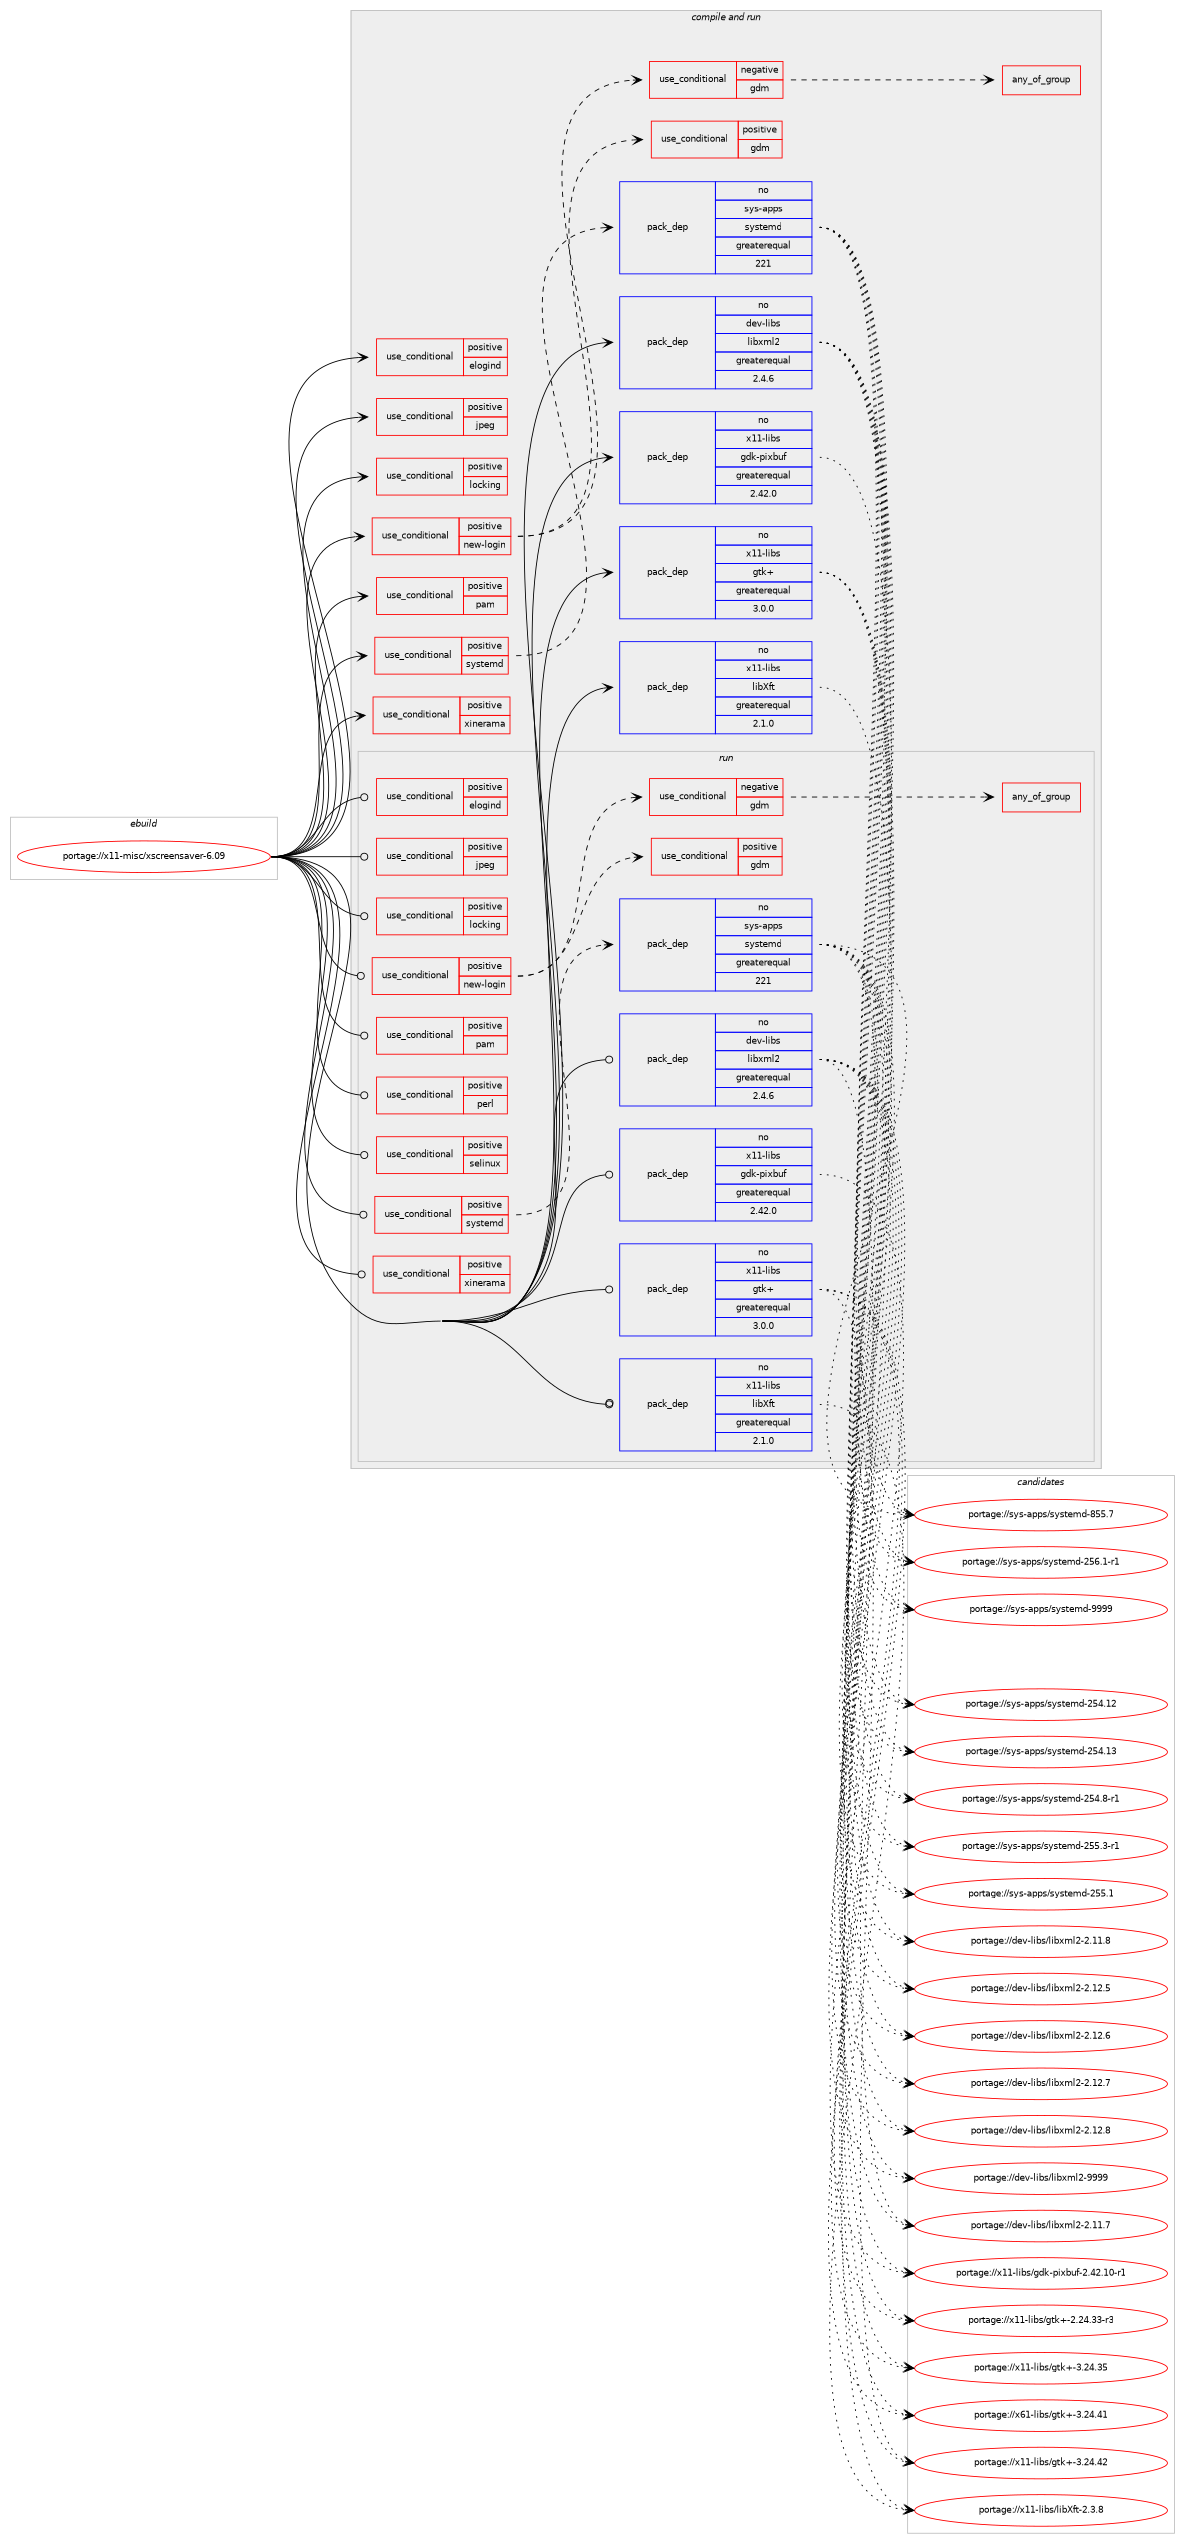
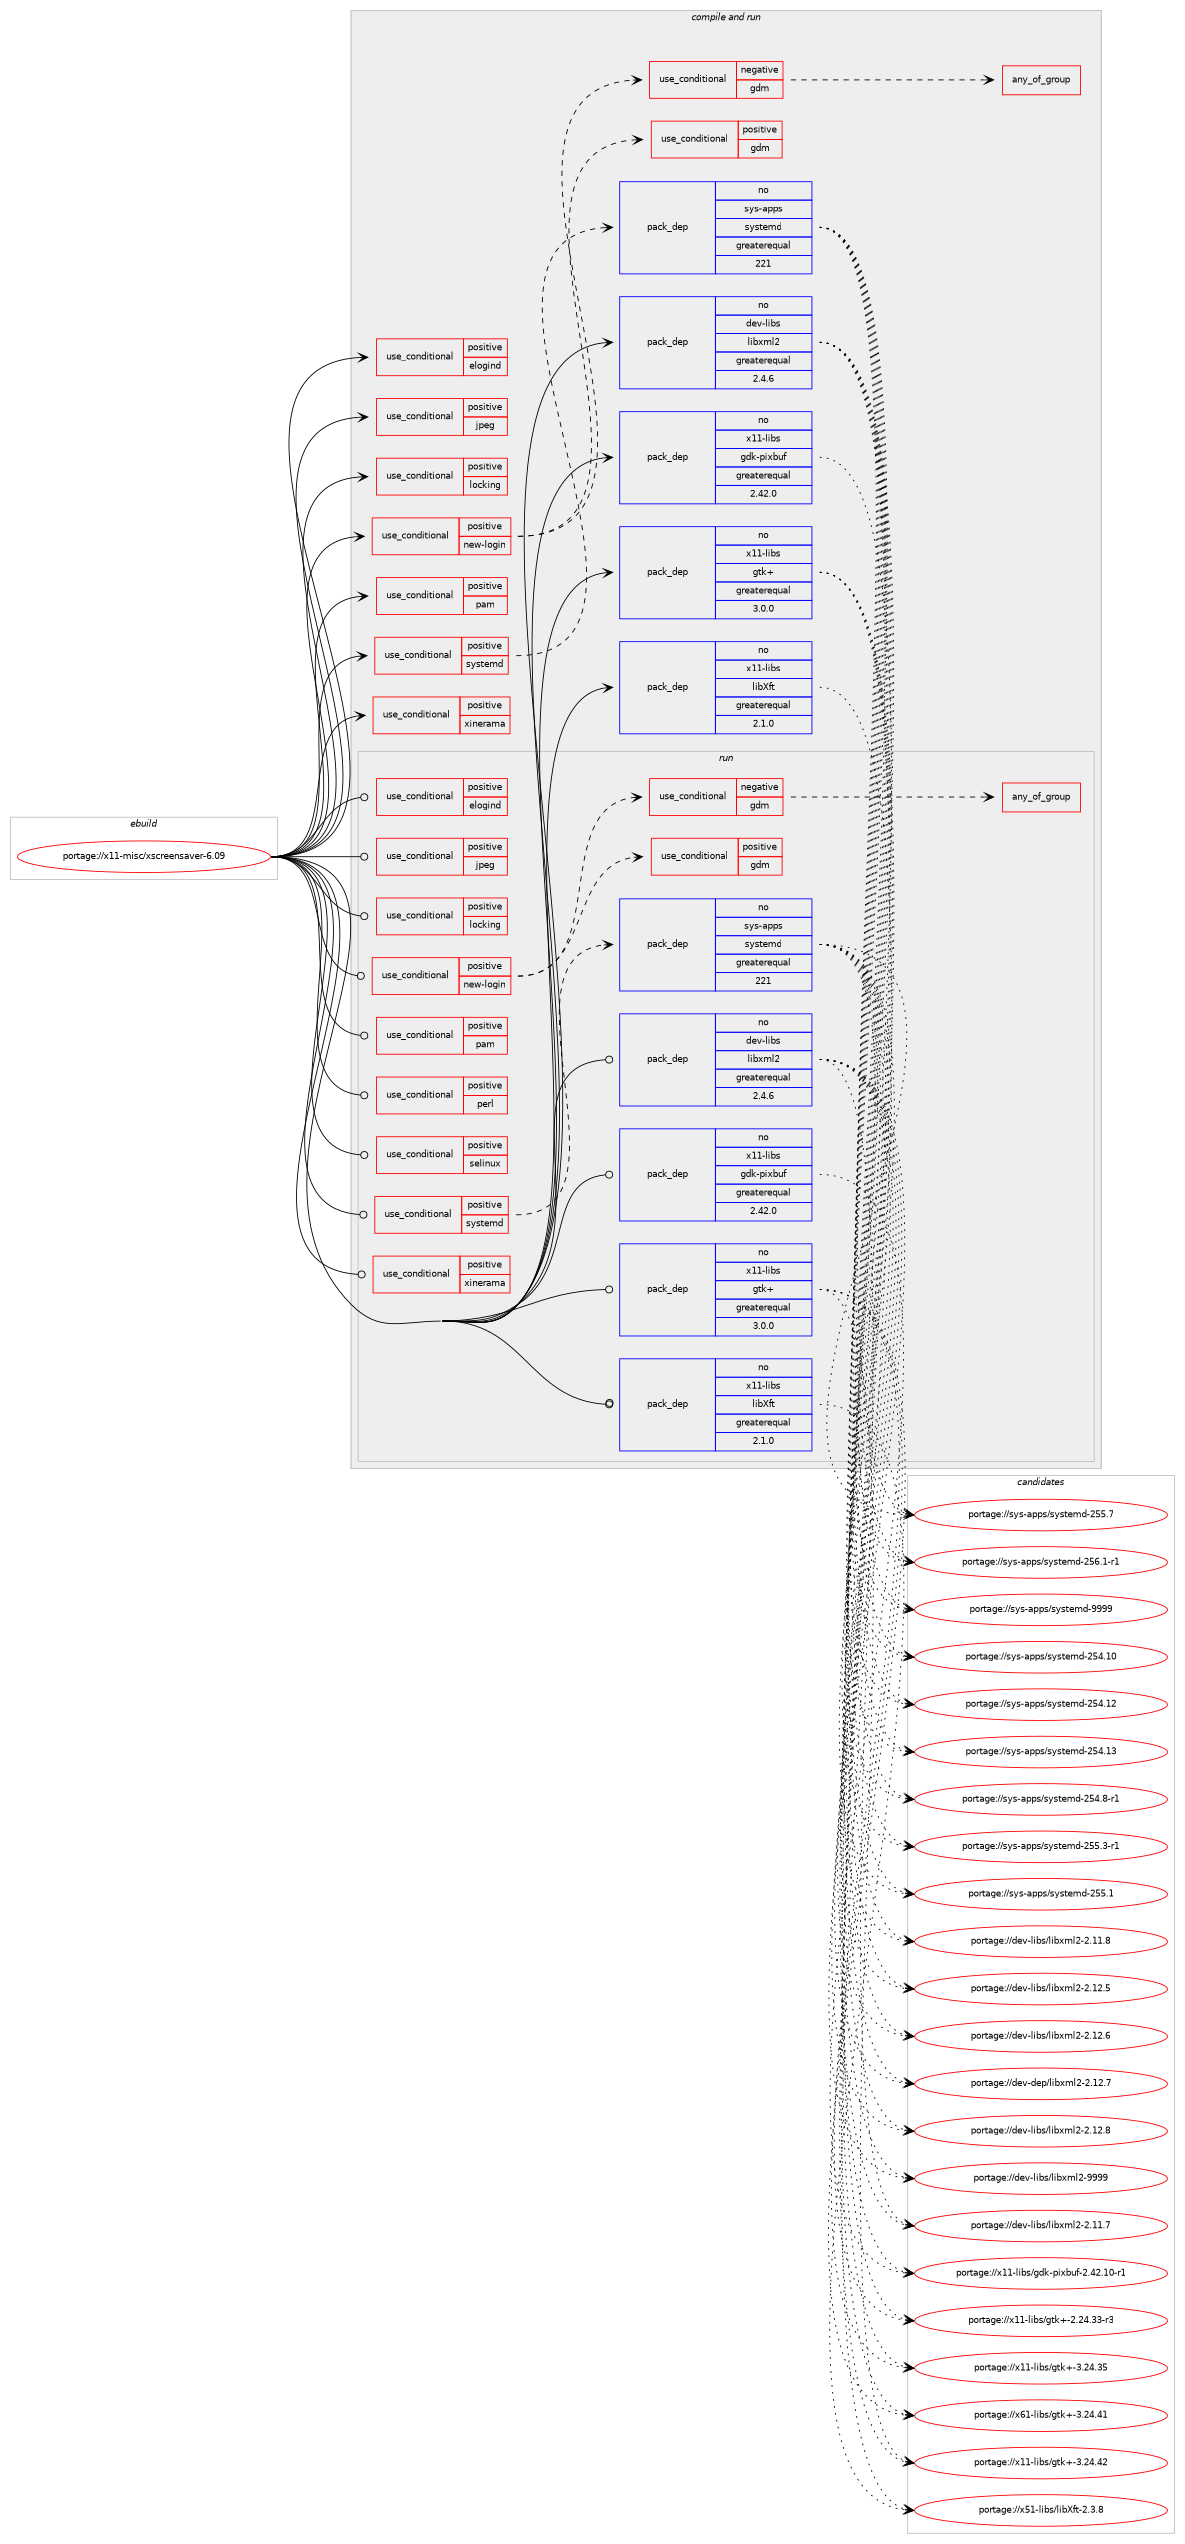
node "portage://sys-apps/systemd-855.7": label "portage://sys-apps/systemd-855.7" -> "portage://sys-apps/systemd-255.7"
node "portage://sys-apps/systemd-254.10": added
node "portage://dev-libs/libxml2-2.12.7": label "portage://dev-libs/libxml2-2.12.7" -> "portage://dev-dep/libxml2-2.12.7"
node "portage://x11-libs/libXft-2.3.8": label "portage://x11-libs/libXft-2.3.8" -> "portage://x51-libs/libXft-2.3.8"
